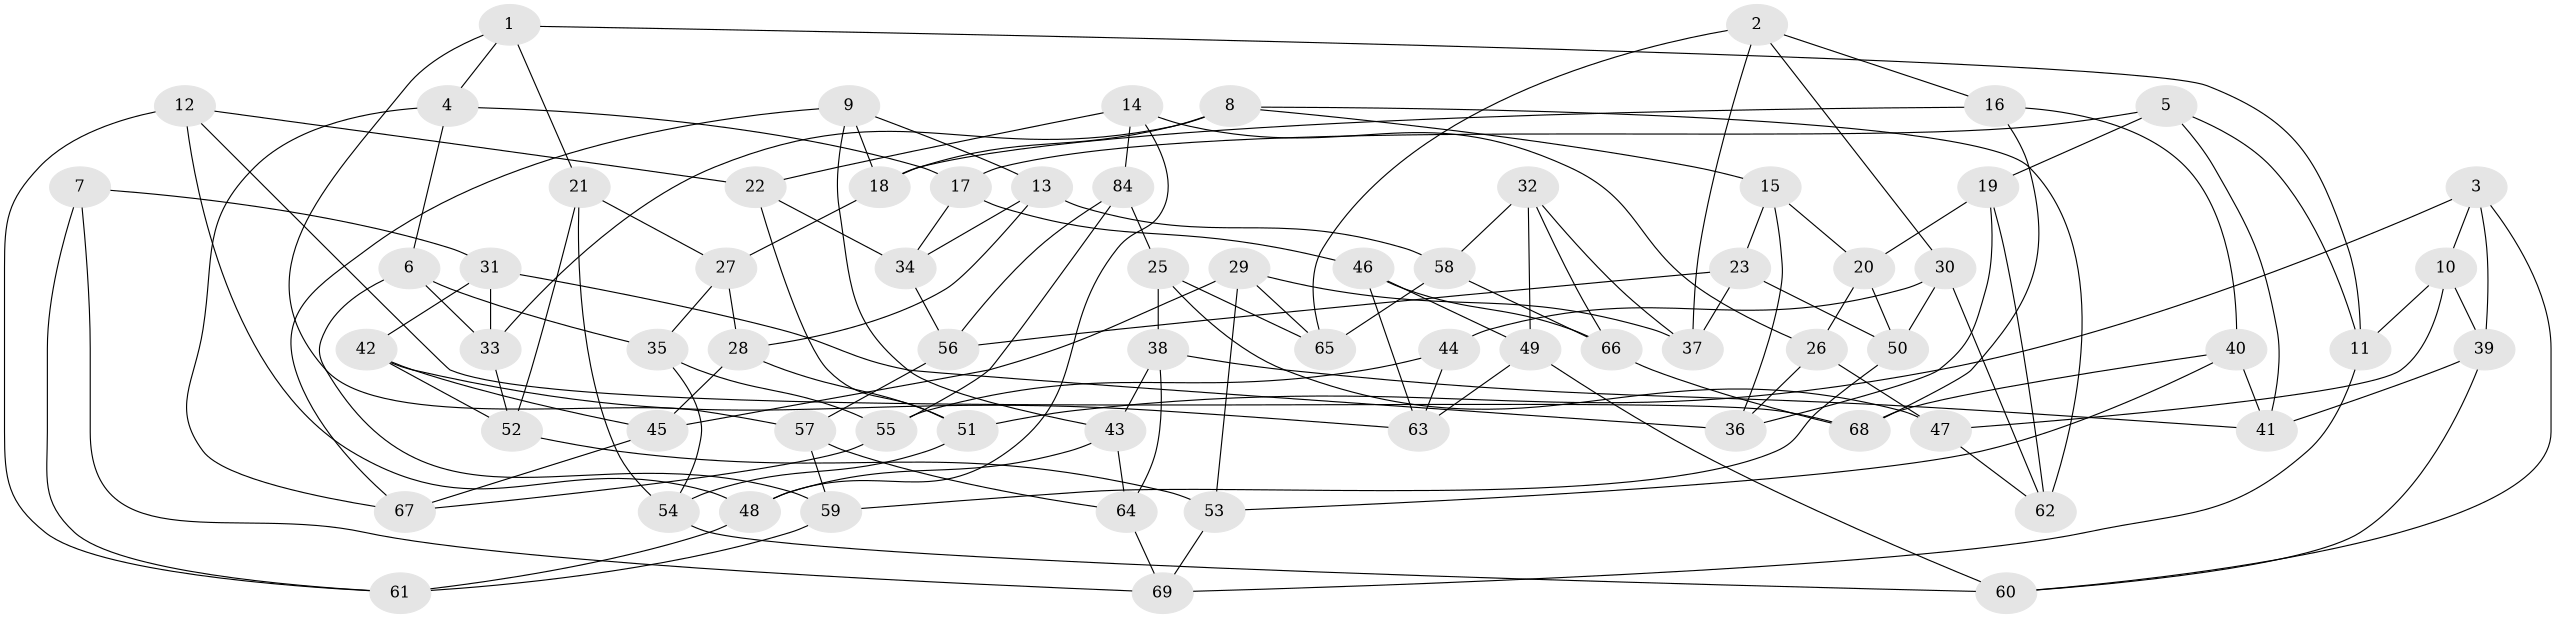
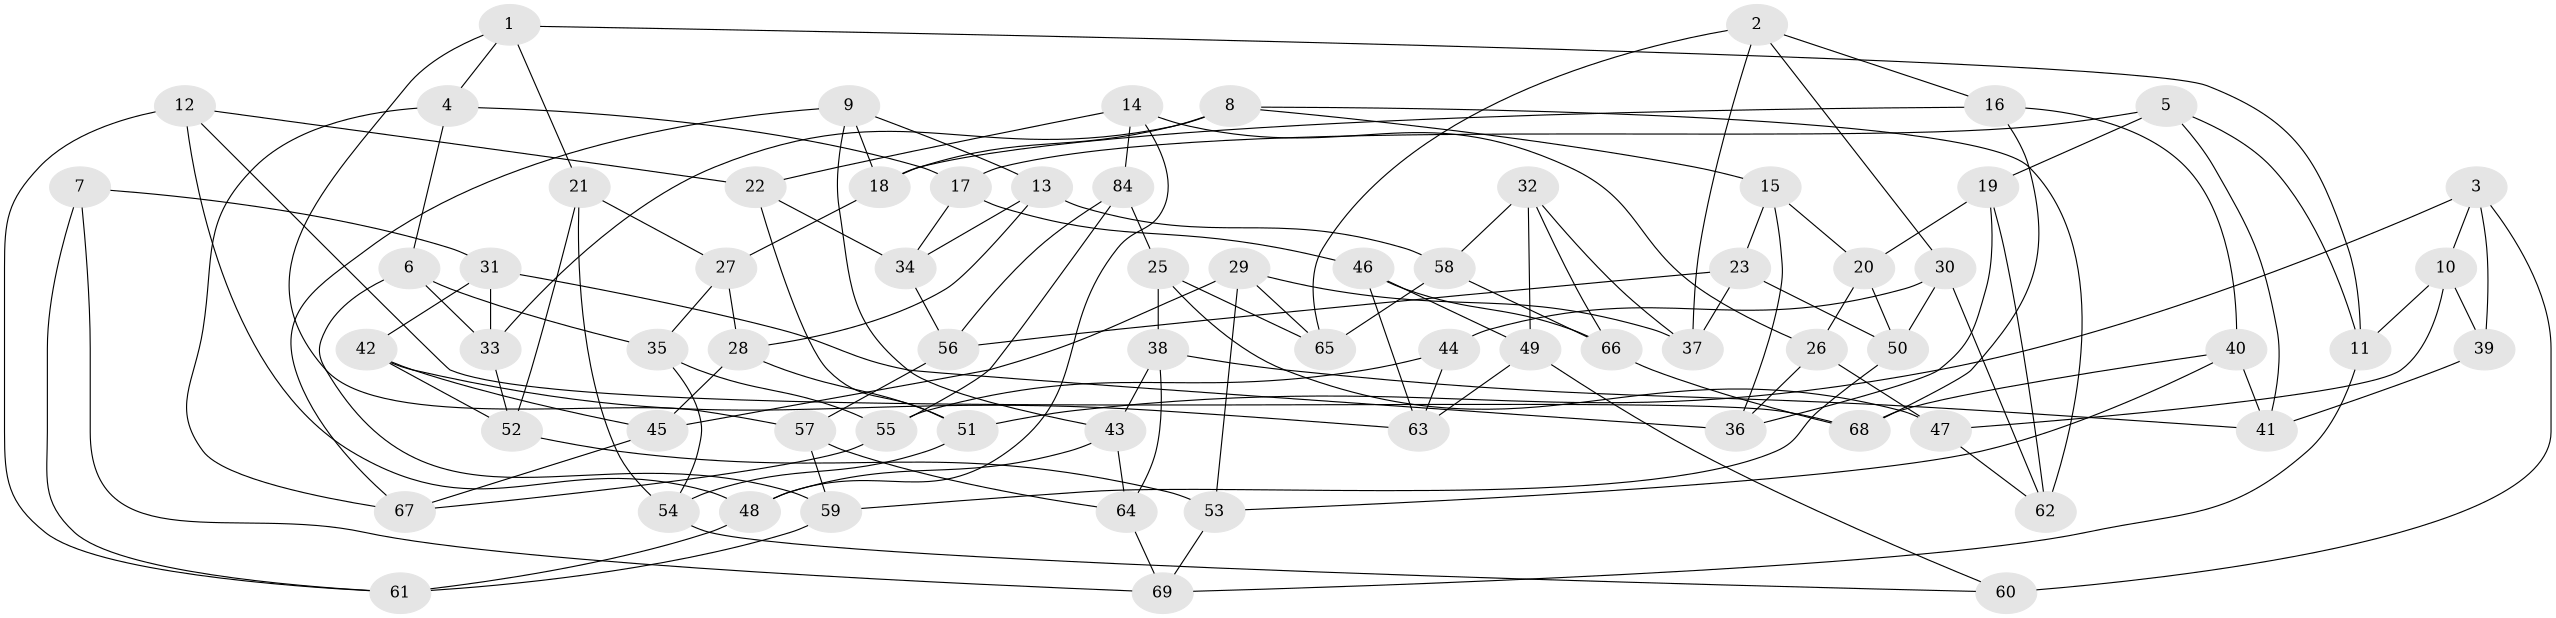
edge "39" -- "60": removed
